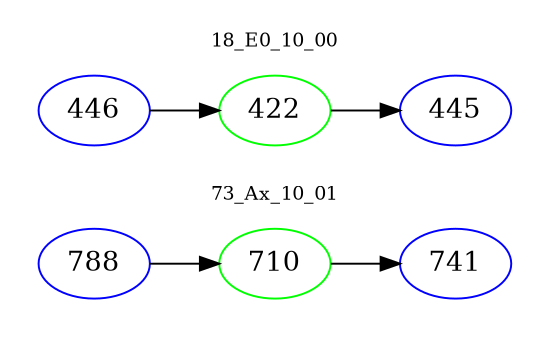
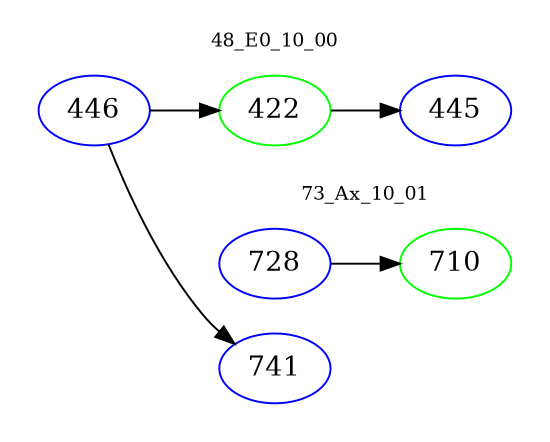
cluster "18_E0_10_00": label "18_E0_10_00" -> "48_E0_10_00"
node "788": label "788" -> "728"
edge "710" -> "741": now "446" -> "741"
